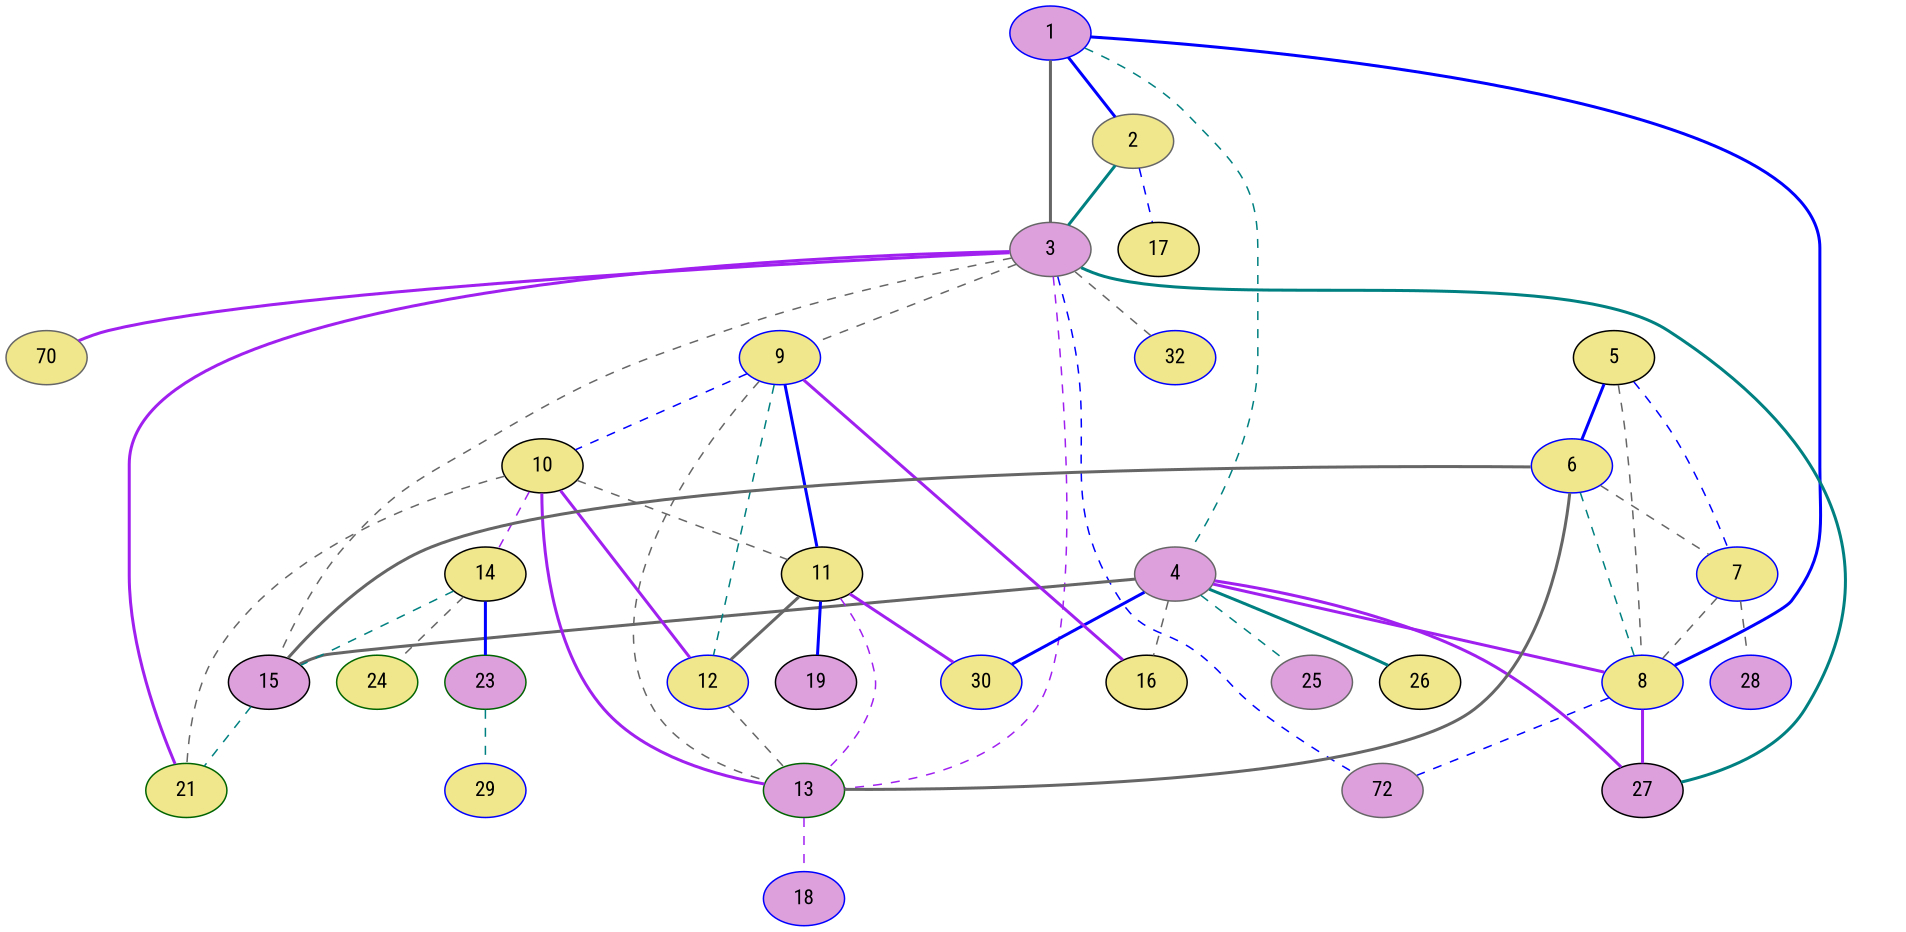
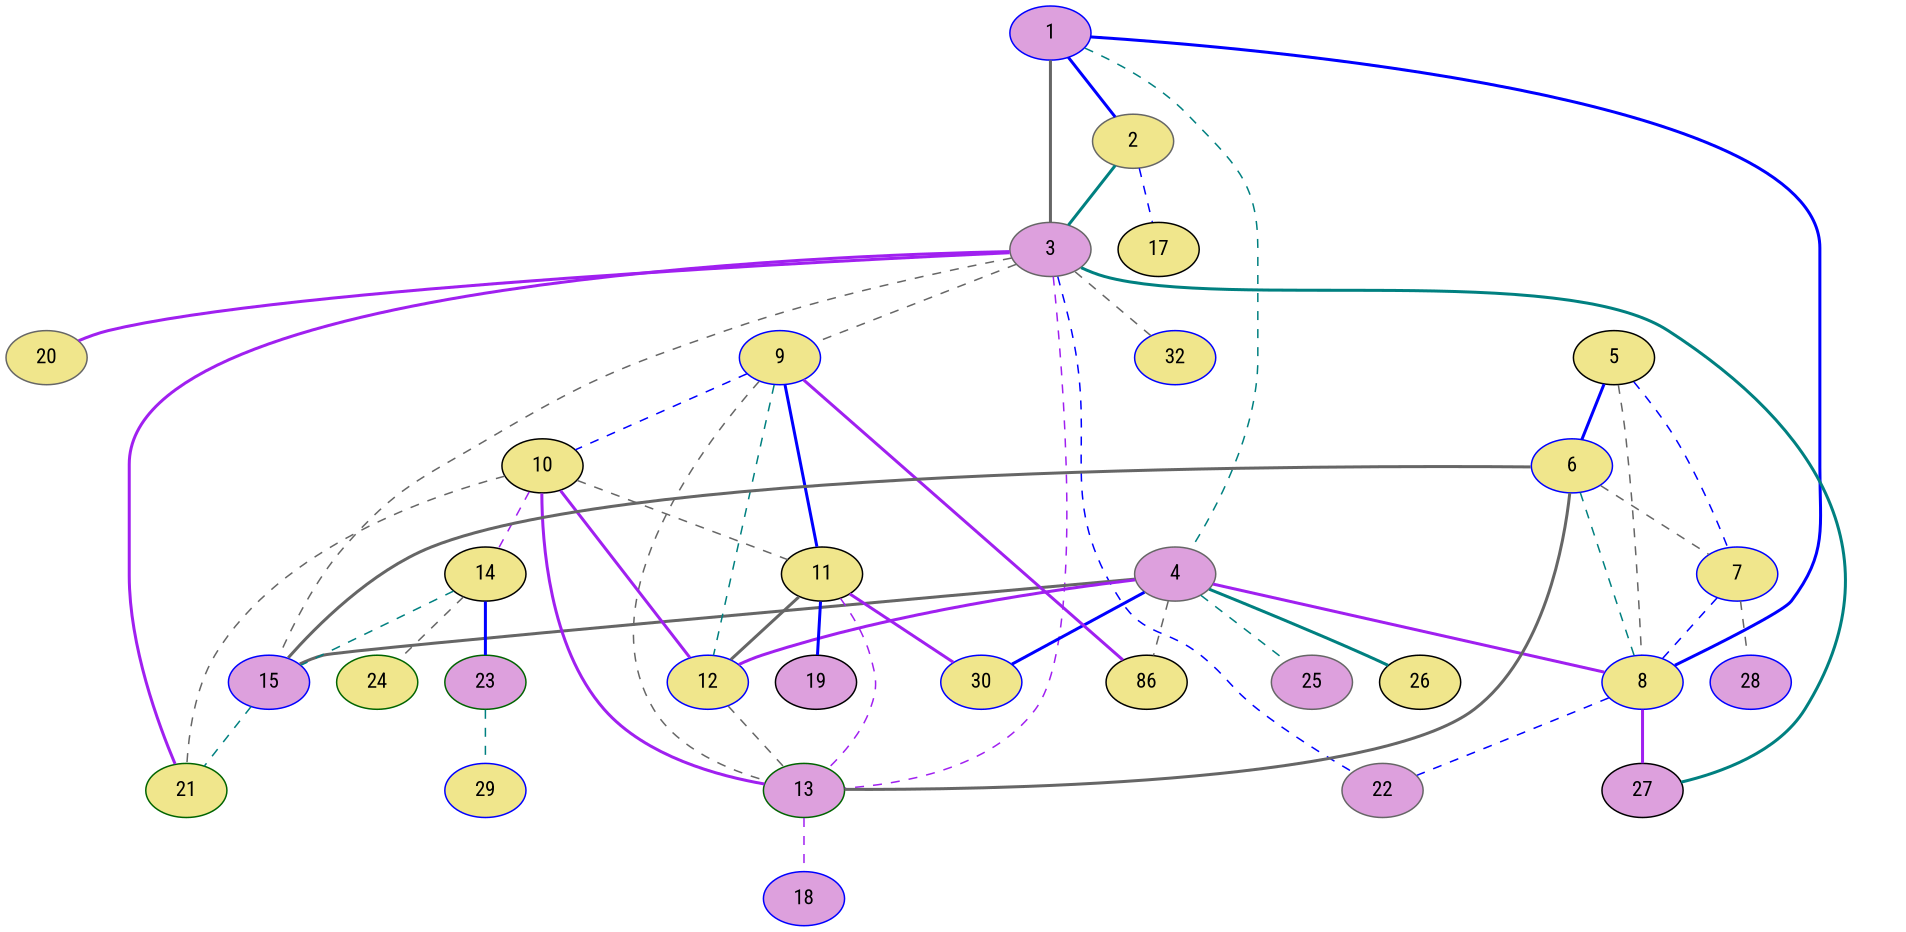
node "70": label "70" -> "20"
edge "7" -- "8": color gray40 -> blue
edge "4" -- "27": now "4" -- "12"
node "15": color black -> blue
node "16": label "16" -> "86"
node "72": label "72" -> "22"
